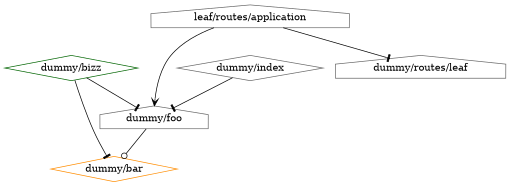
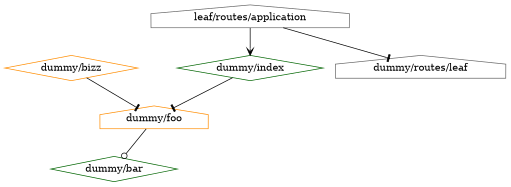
edge "leaf/routes/application" -> "dummy/foo": now "leaf/routes/application" -> "dummy/index"
node "dummy/bizz": color darkgreen -> darkorange
node "dummy/index": color gray40 -> darkgreen
edge "dummy/bizz" -> "dummy/bar": removed
node "dummy/foo": color gray40 -> darkorange
node "dummy/bar": color darkorange -> darkgreen
